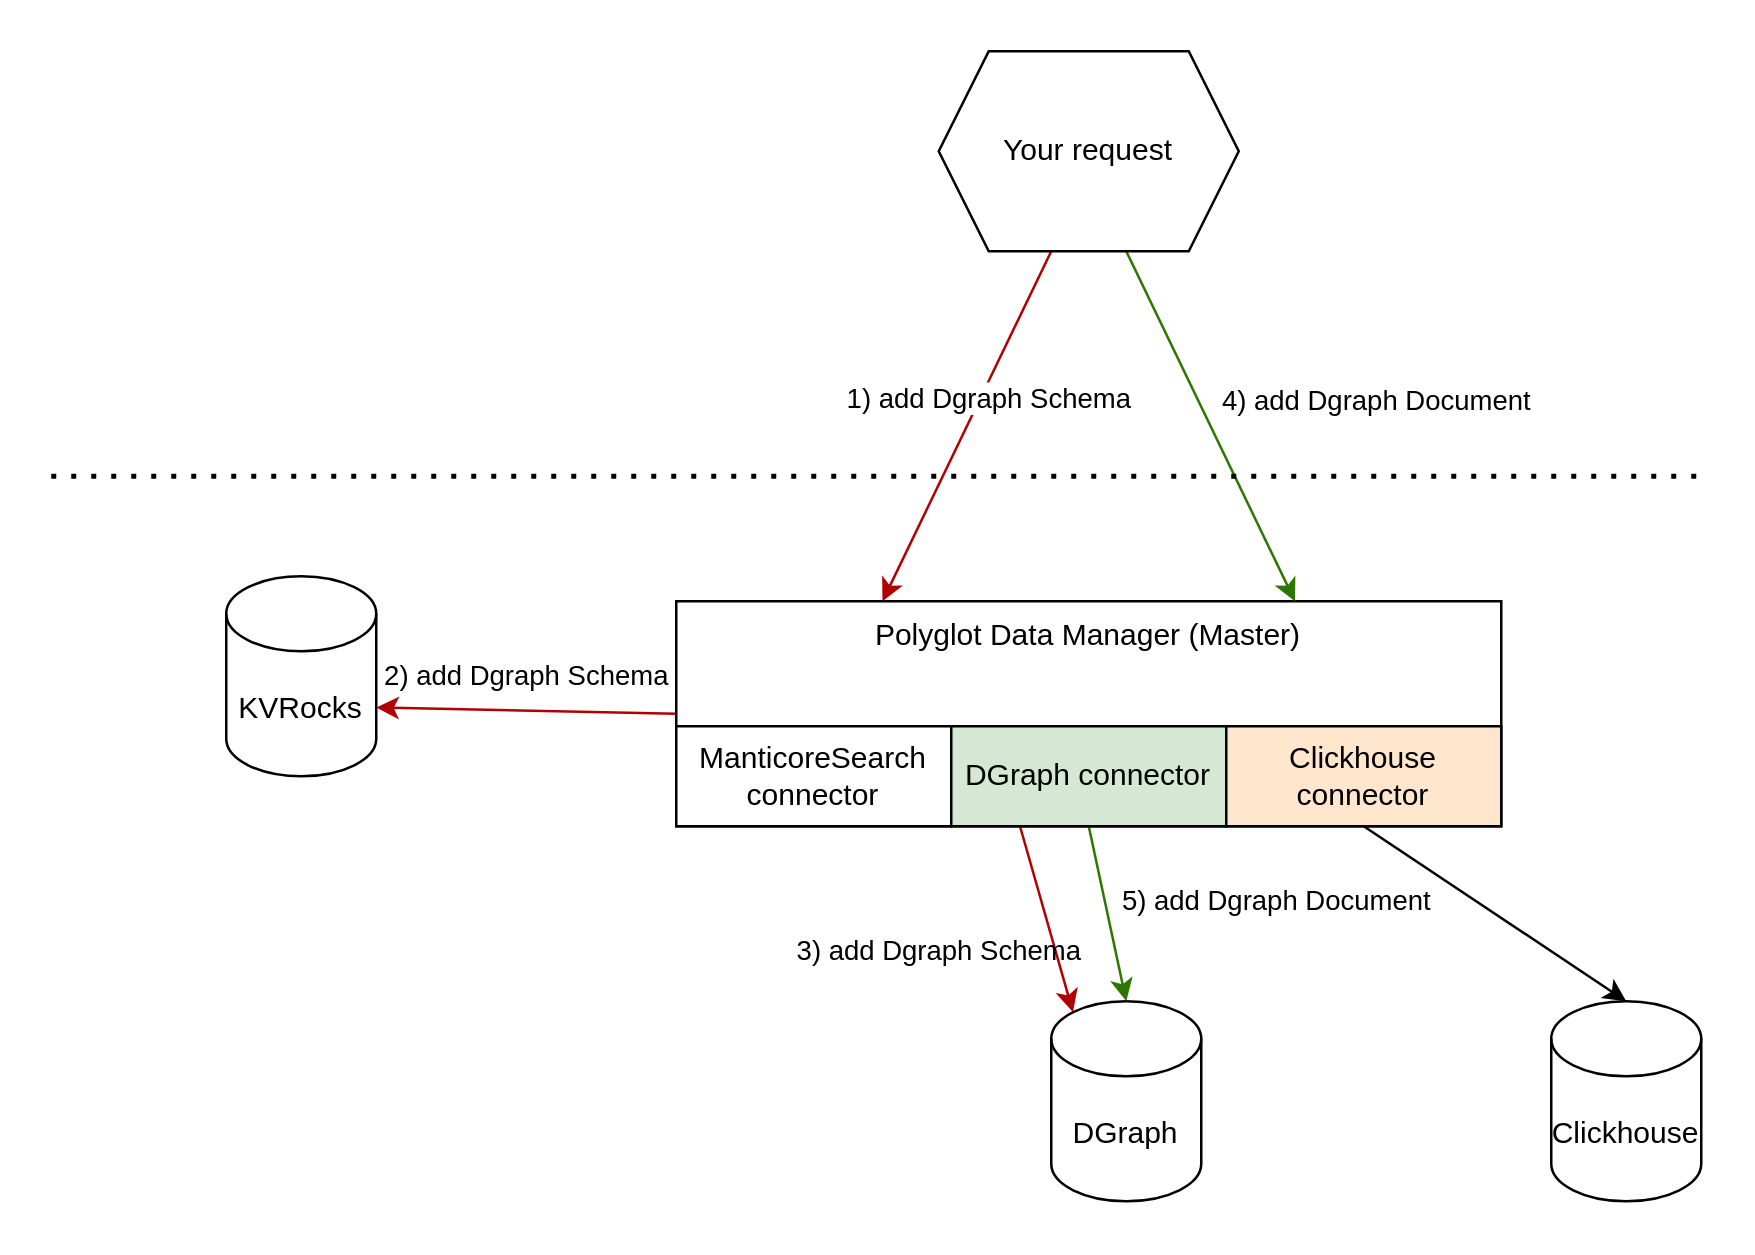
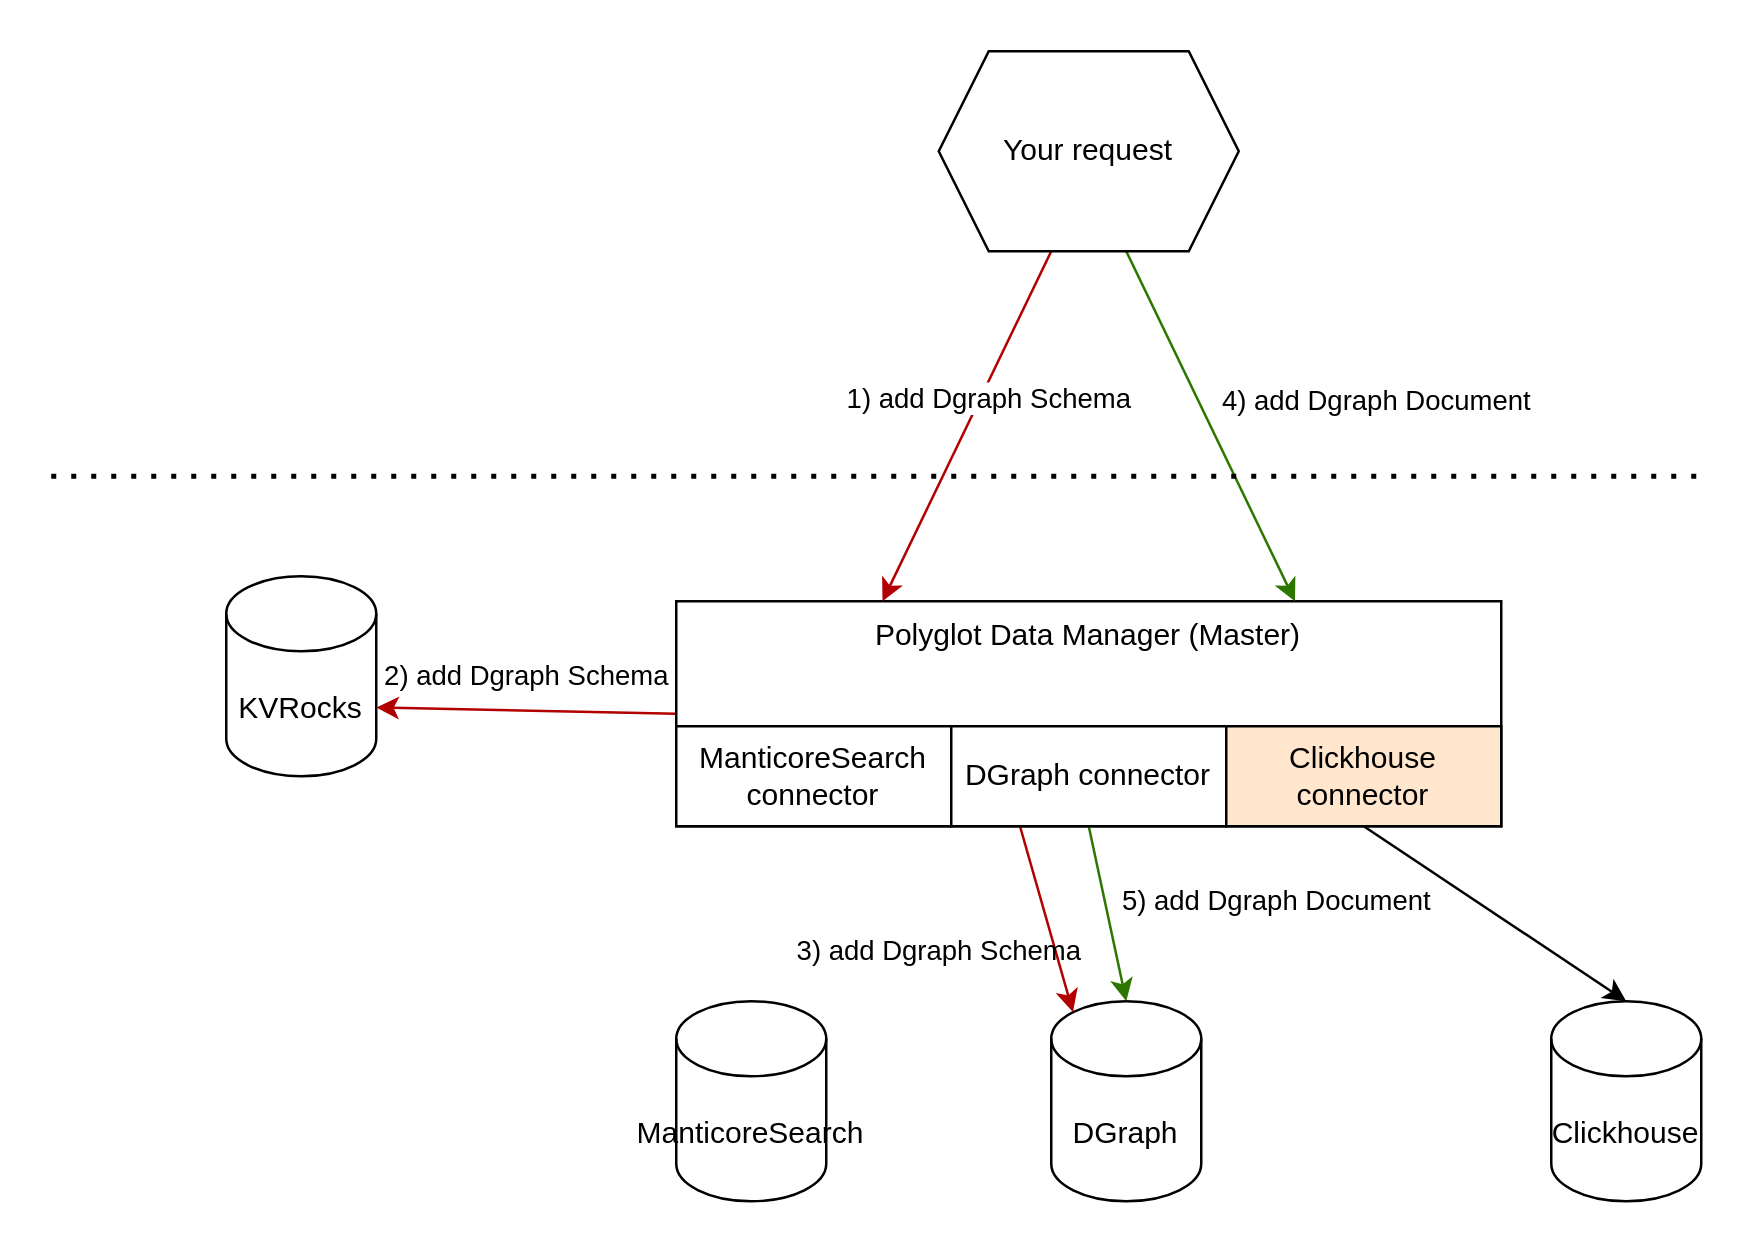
node "DGraph connector": fillcolor #d5e8d4 -> #ffffff
node "ManticoreSearch": added
